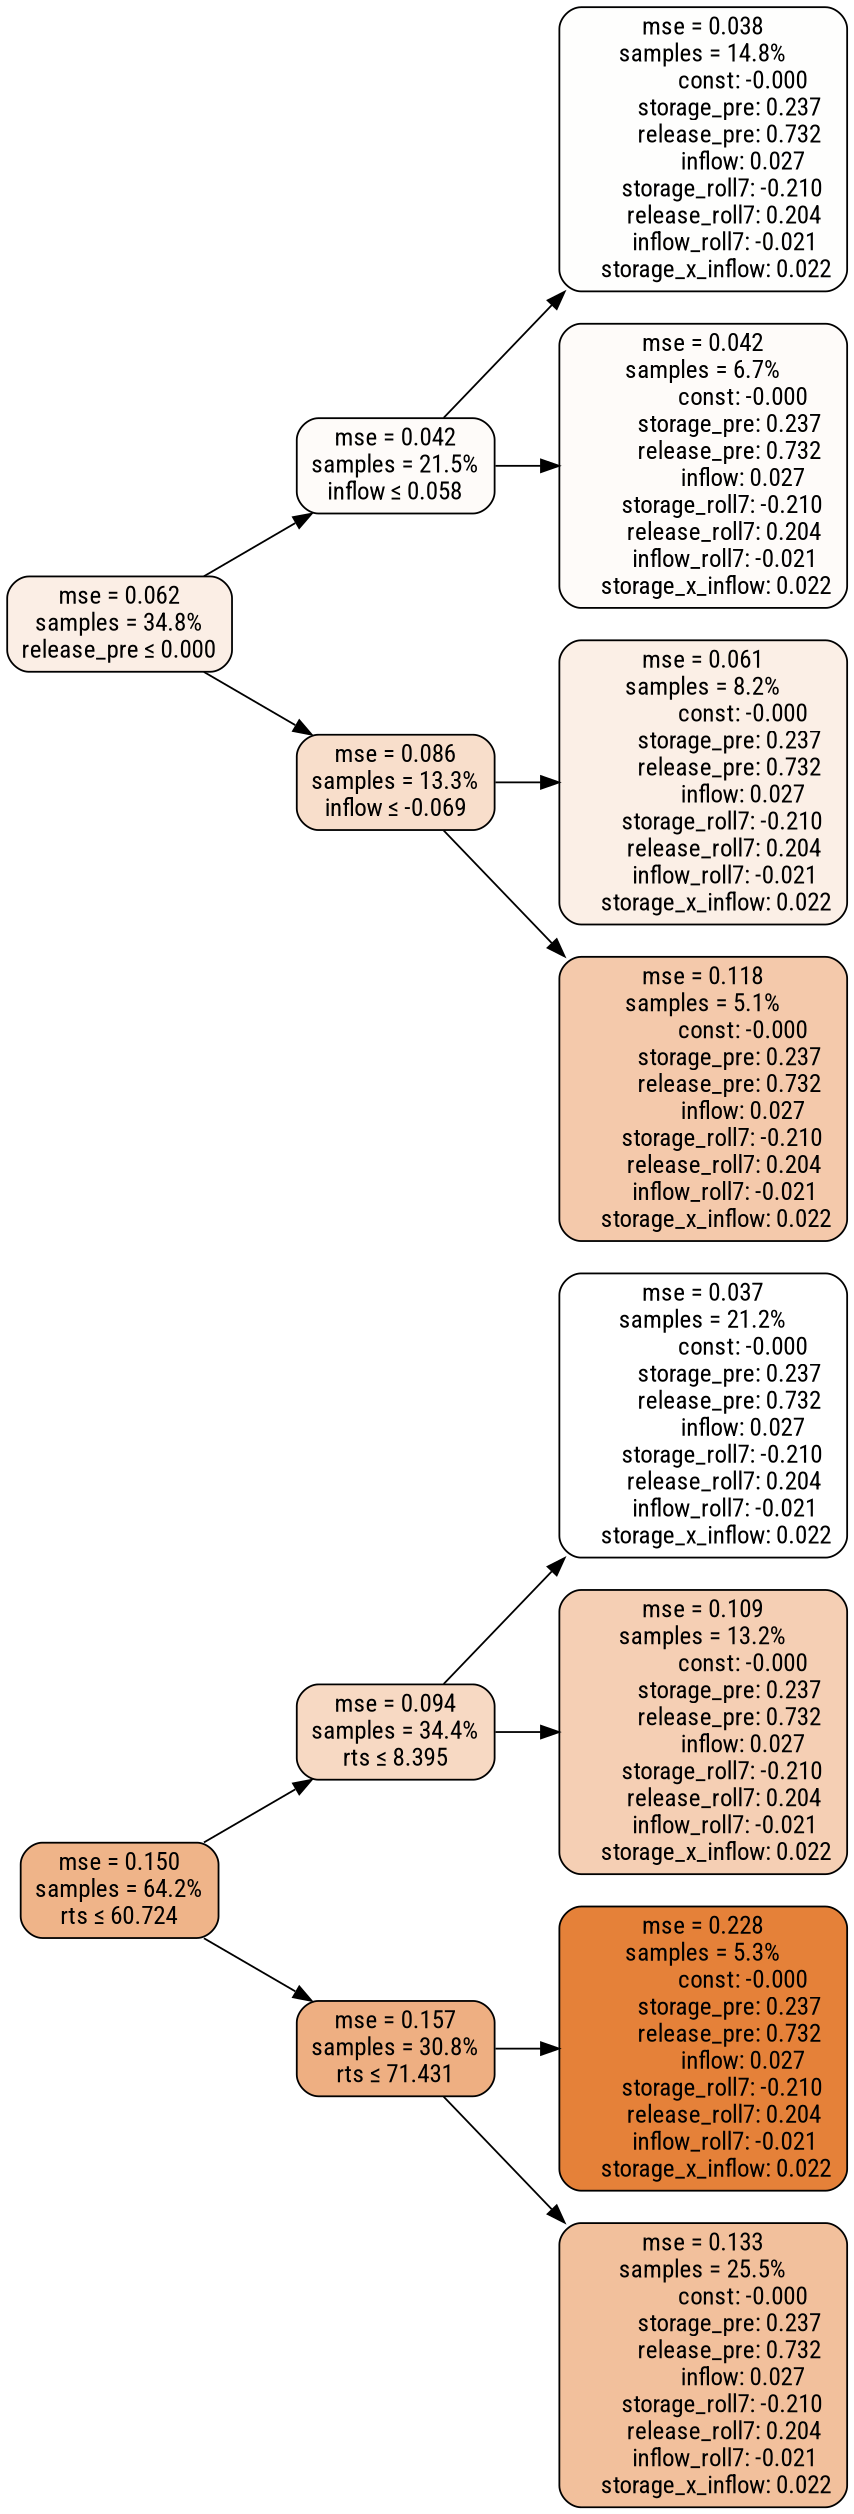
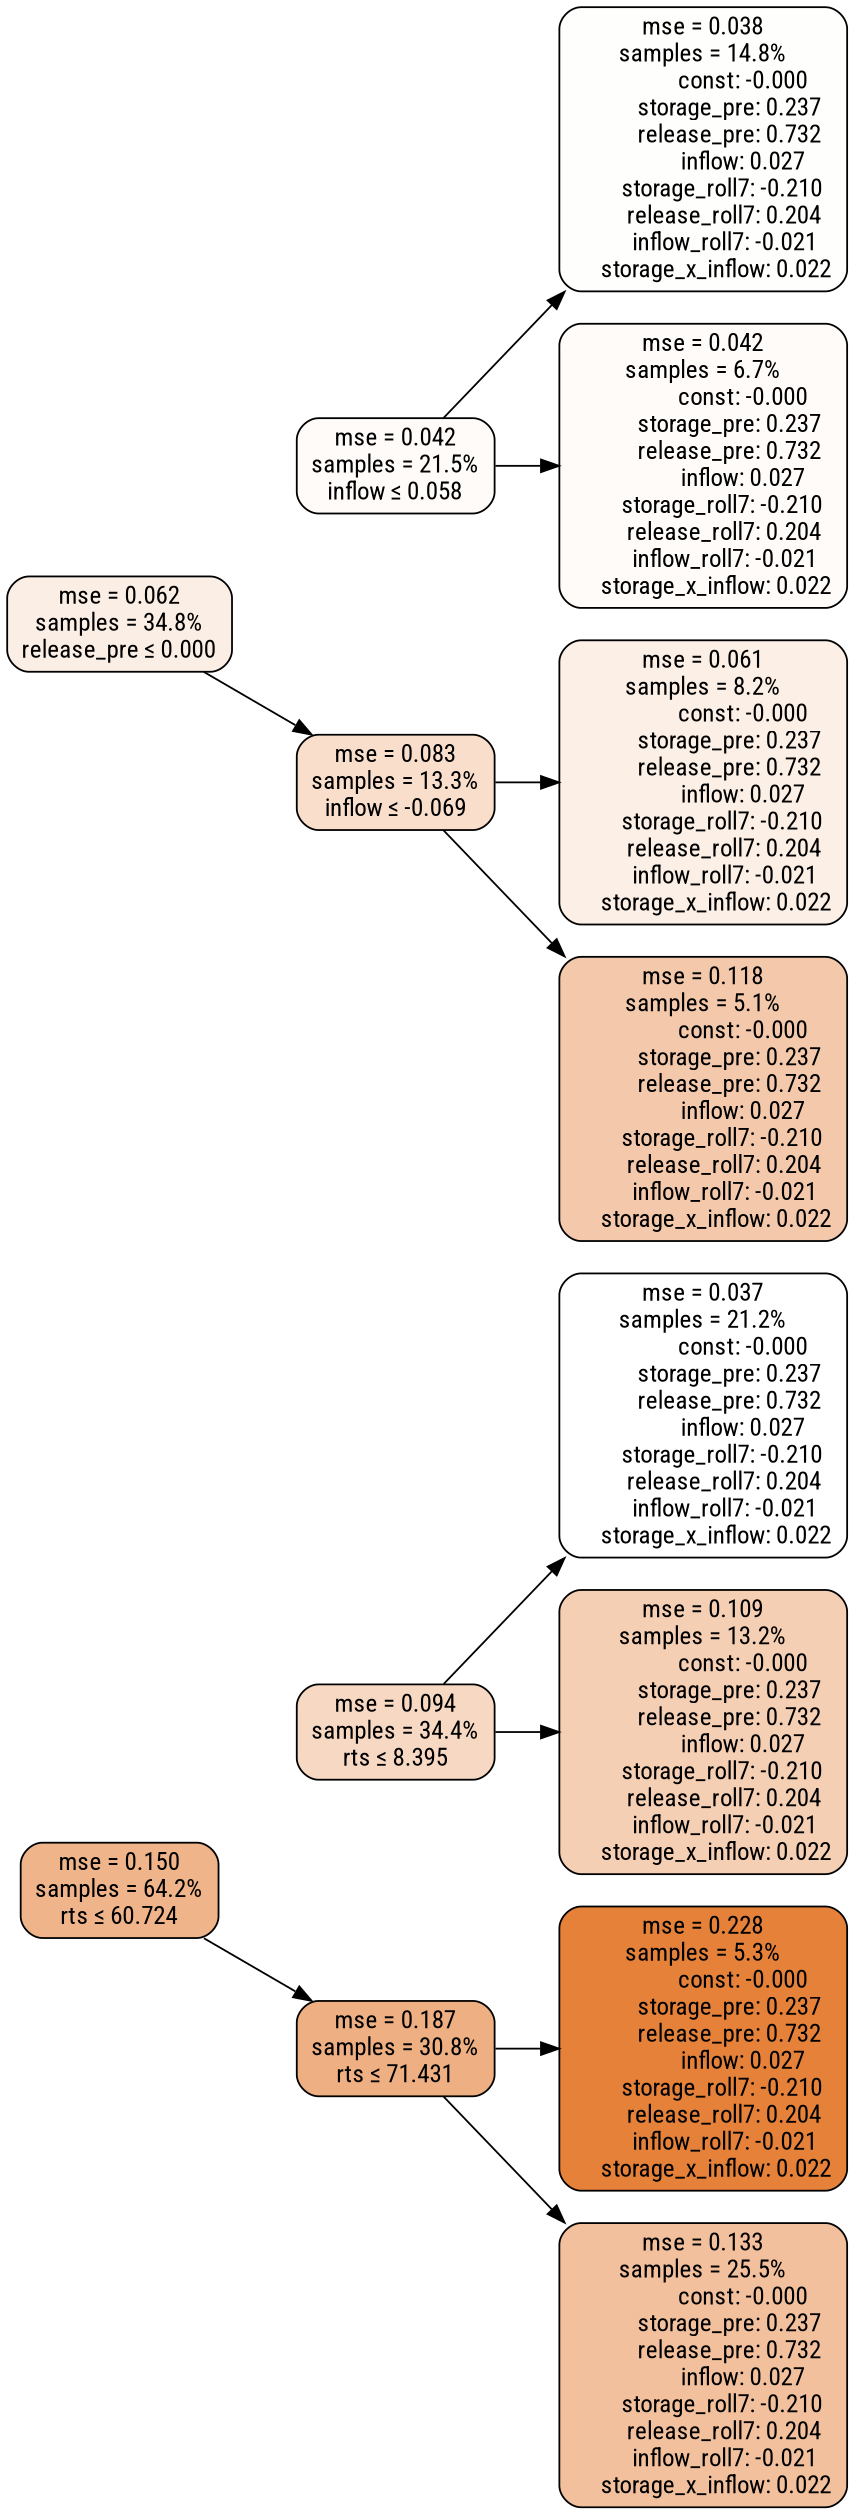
edge "mse = 0.062 samples = 34.8% release_pre ≤ 0.000" -> "mse = 0.042 samples = 21.5% inflow ≤ 0.058": removed
node "mse = 0.086 samples = 13.3% inflow ≤ -0.069": label "mse = 0.086 samples = 13.3% inflow ≤ -0.069" -> "mse = 0.083 samples = 13.3% inflow ≤ -0.069"
edge "mse = 0.150 samples = 64.2% rts ≤ 60.724" -> "mse = 0.094 samples = 34.4% rts ≤ 8.395": removed
node "mse = 0.157 samples = 30.8% rts ≤ 71.431": label "mse = 0.157 samples = 30.8% rts ≤ 71.431" -> "mse = 0.187 samples = 30.8% rts ≤ 71.431"
